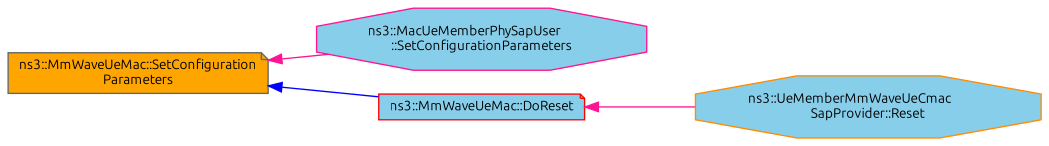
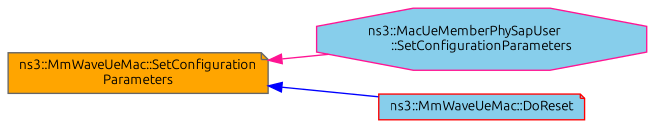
node "ns3::UeMemberMmWaveUeCmac SapProvider::Reset": removed
